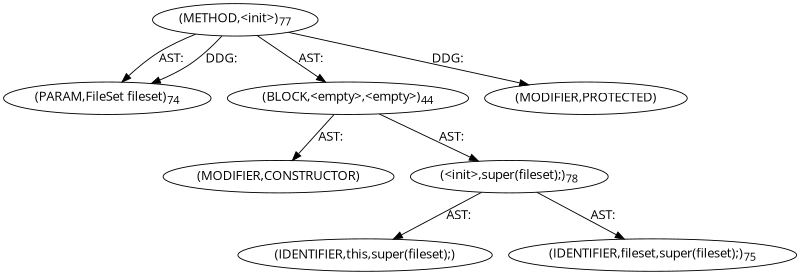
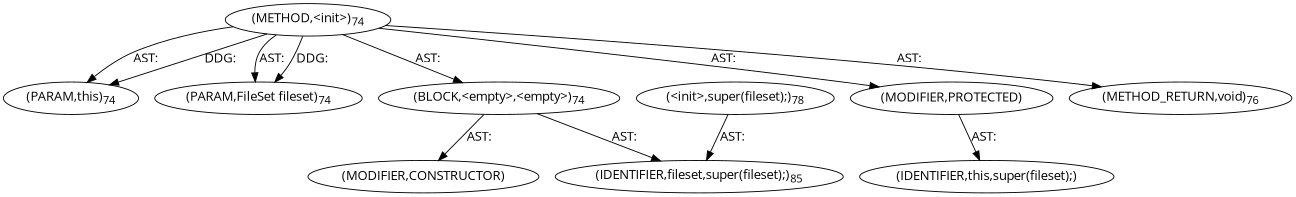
node "(METHOD,<init>)": text "77" -> "74"
edge "(METHOD,<init>)" -> "(MODIFIER,PROTECTED)": label "DDG: " -> "AST: "
node "(BLOCK,<empty>,<empty>)": text "44" -> "74"
node "(PARAM,this)": added
node "(METHOD_RETURN,void)": added
edge "(BLOCK,<empty>,<empty>)" -> "(<init>,super(fileset);)": now "(BLOCK,<empty>,<empty>)" -> "(IDENTIFIER,fileset,super(fileset);)"
edge "(<init>,super(fileset);)" -> "(IDENTIFIER,this,super(fileset);)": now "(MODIFIER,PROTECTED)" -> "(IDENTIFIER,this,super(fileset);)"
node "(IDENTIFIER,fileset,super(fileset);)": text "75" -> "85"
